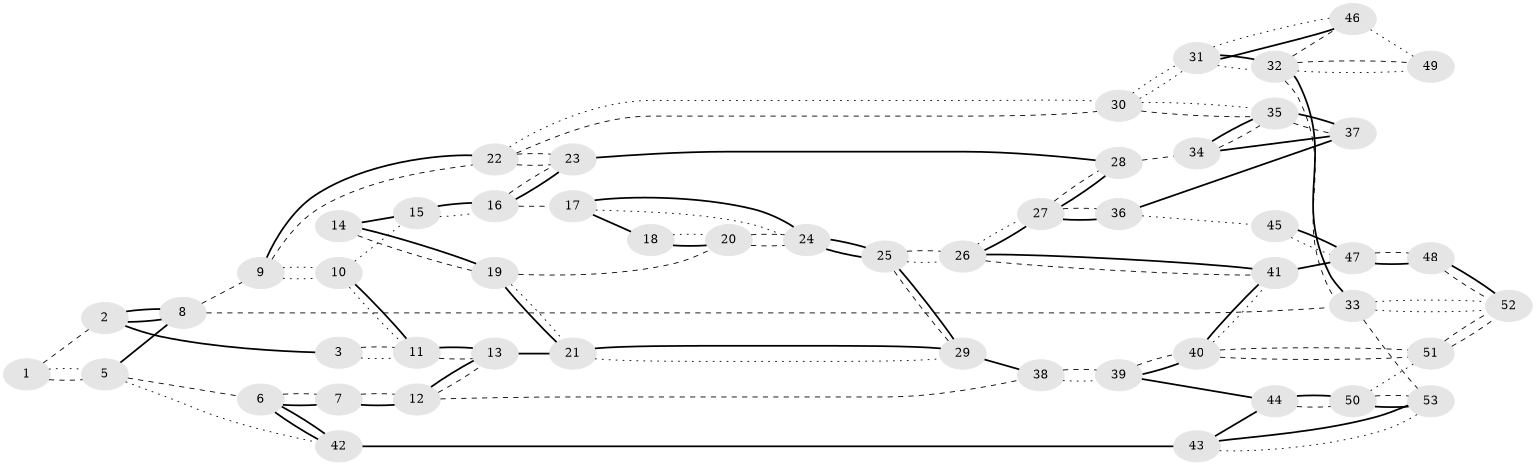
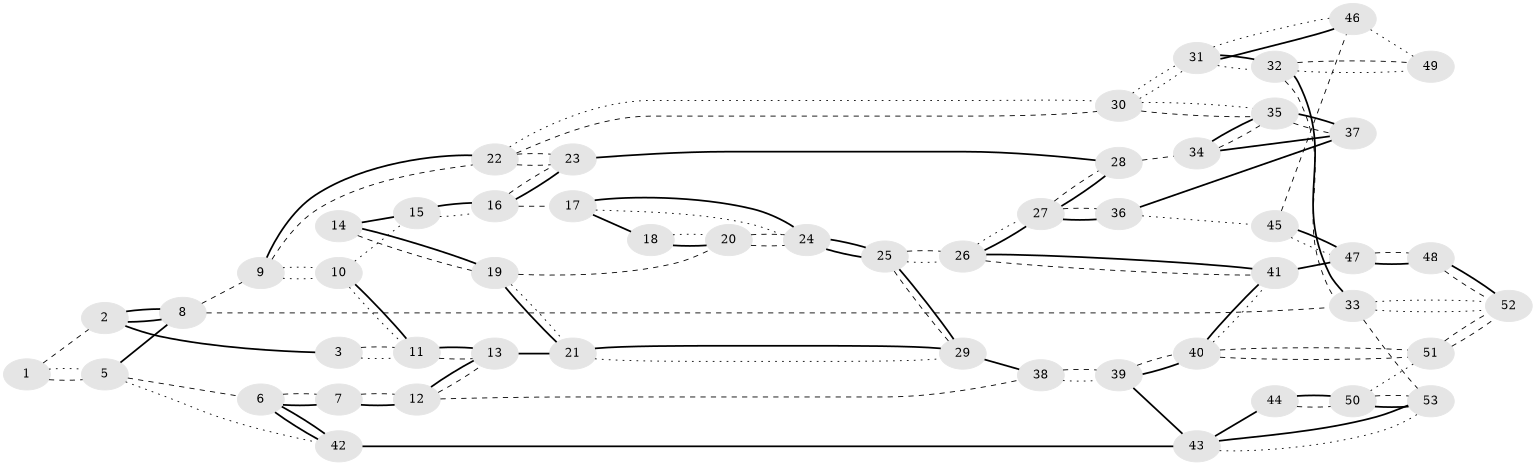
edge "46" -- "32": now "46" -- "45"
edge "39" -- "44": now "39" -- "43"
